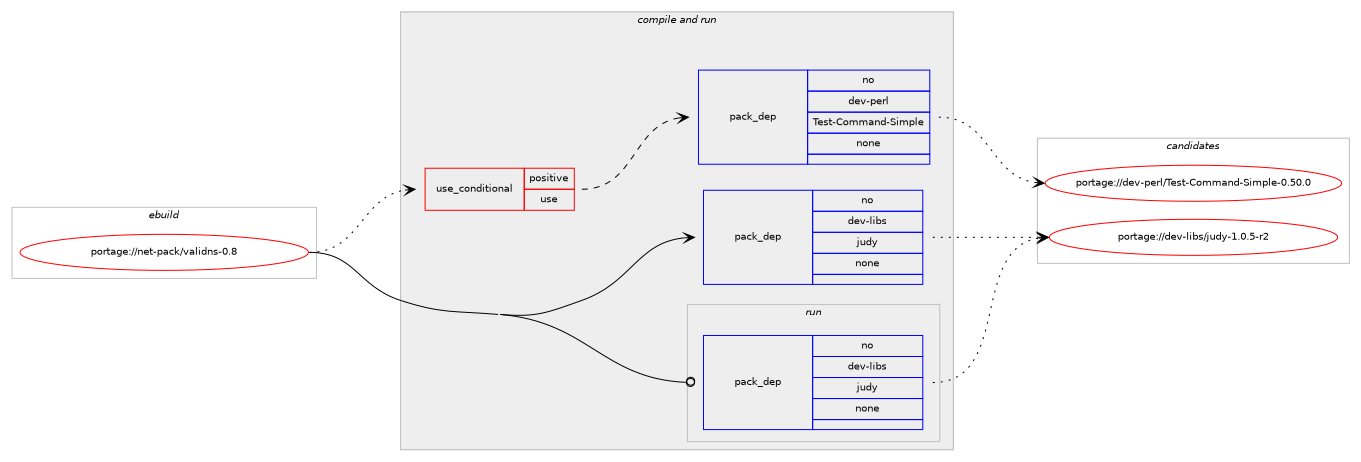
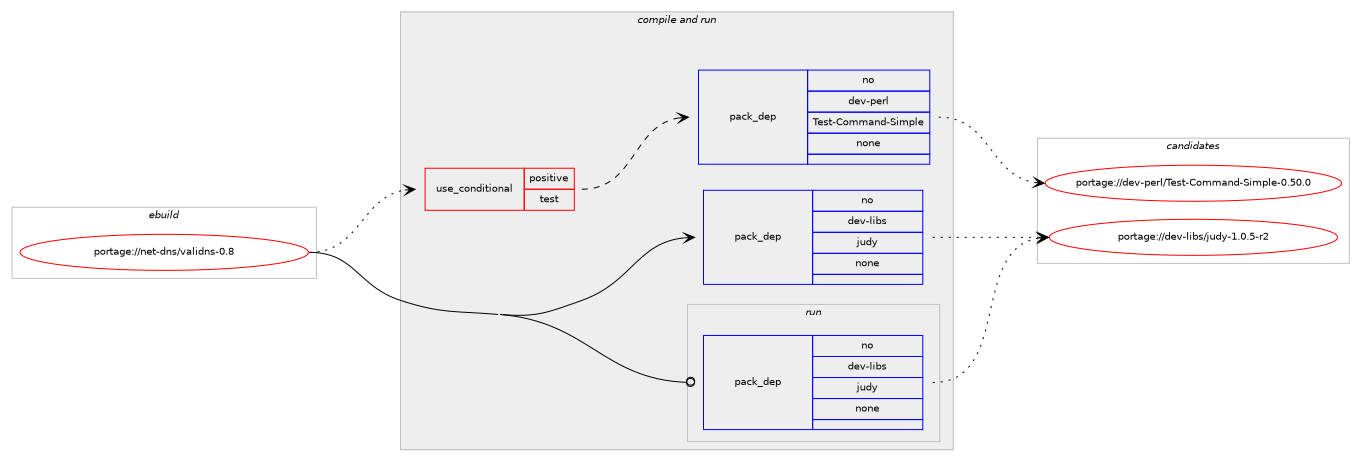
node "use_conditional": text "use" -> "test"
node "portage://net-pack/validns-0.8": label "portage://net-pack/validns-0.8" -> "portage://net-dns/validns-0.8"
